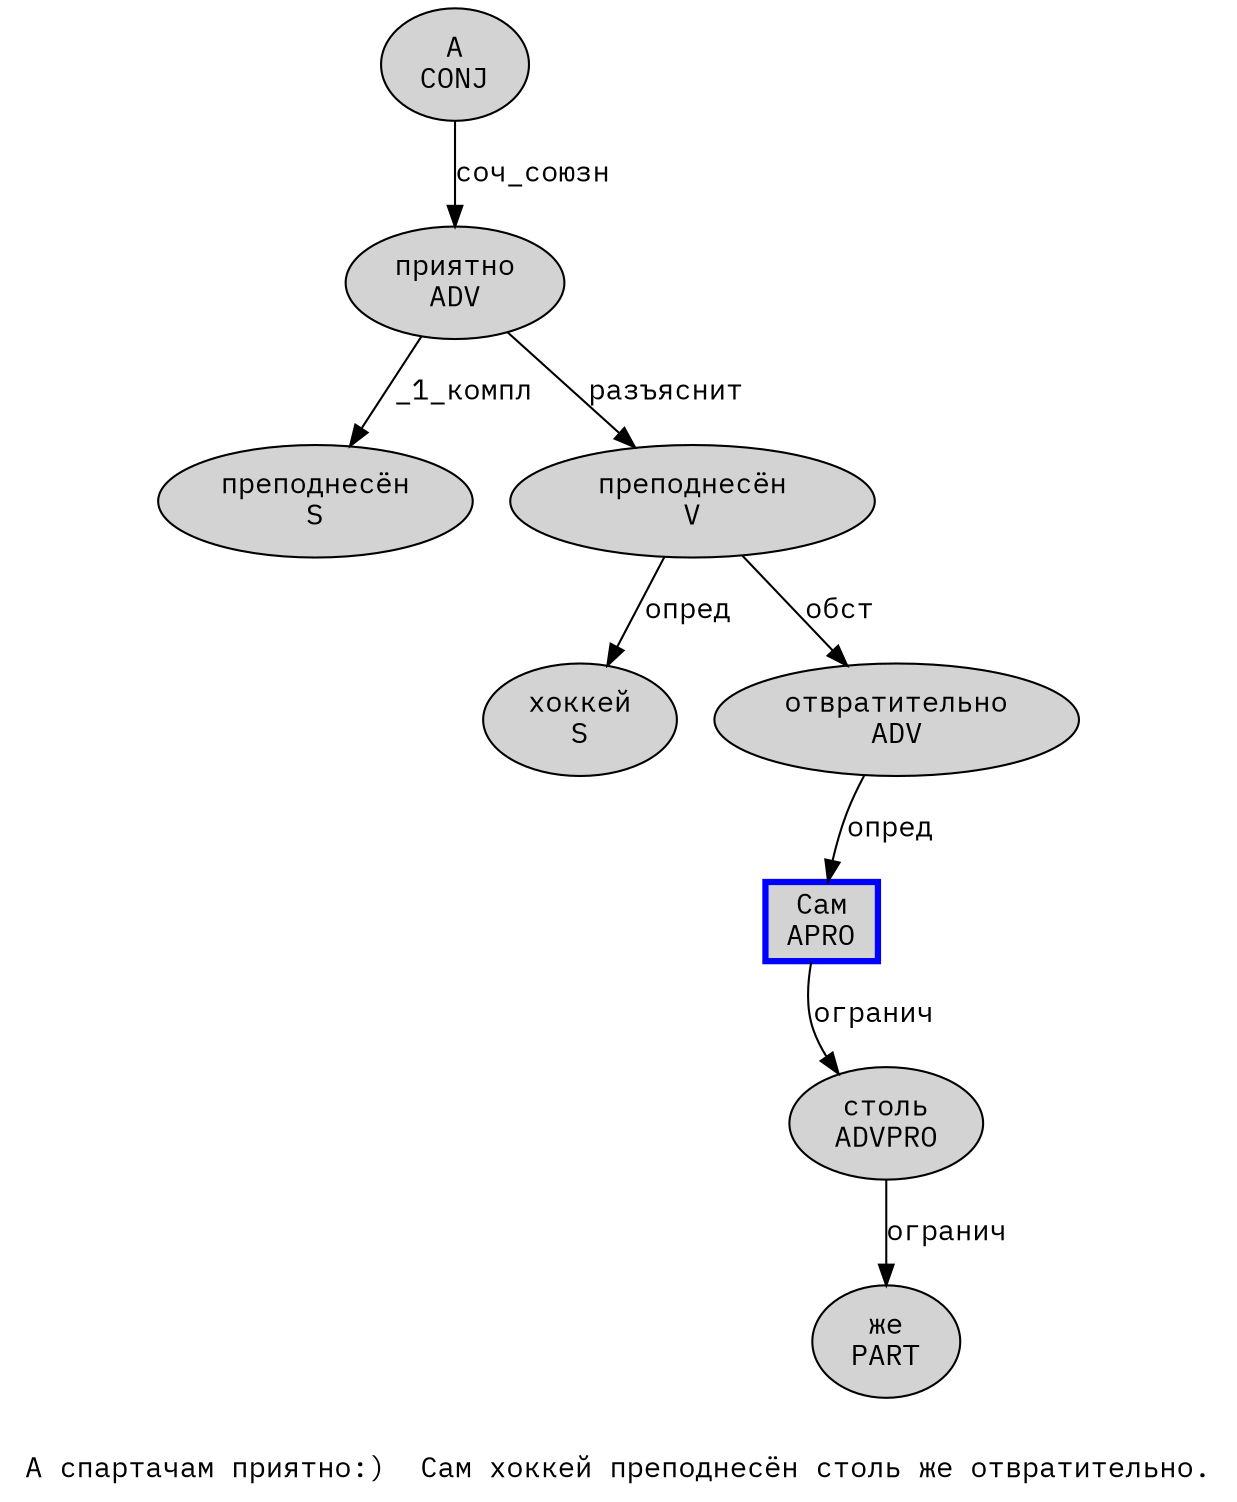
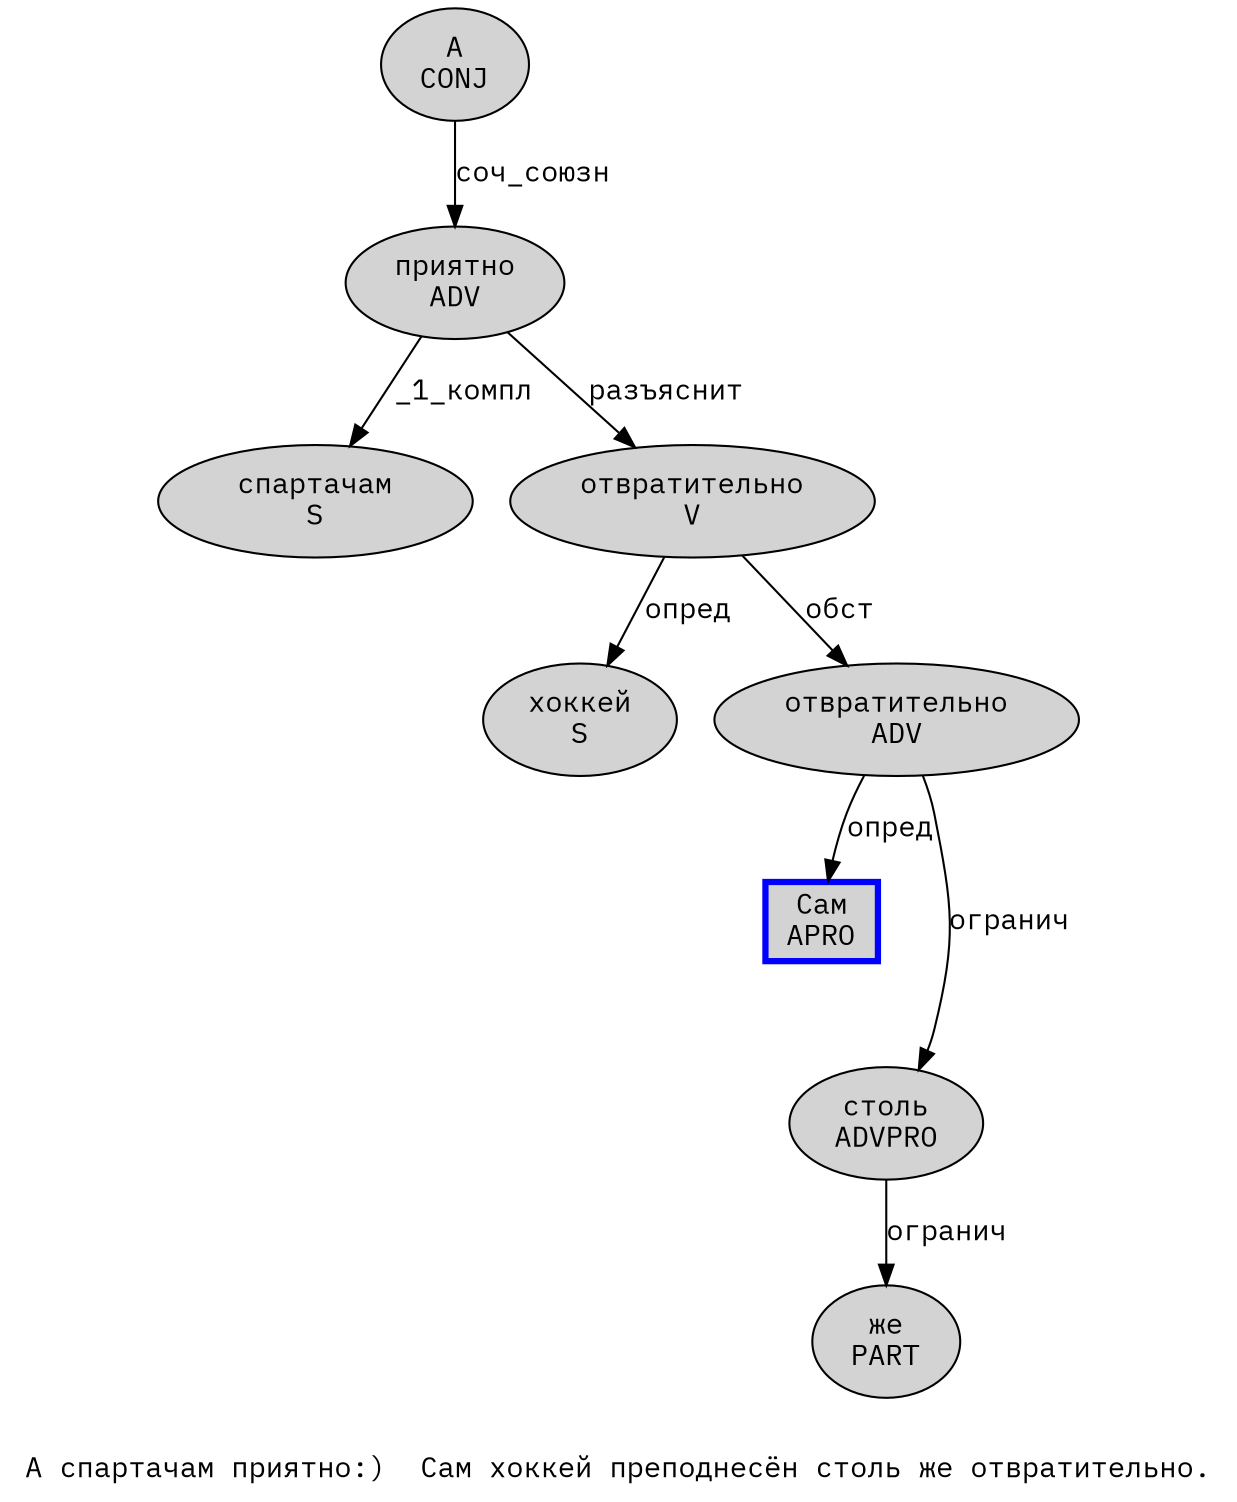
node "преподнесён S": label "преподнесён S" -> "спартачам S"
node "преподнесён V": label "преподнесён V" -> "отвратительно V"
edge "Сам APRO" -> "столь ADVPRO": now "отвратительно ADV" -> "столь ADVPRO"
